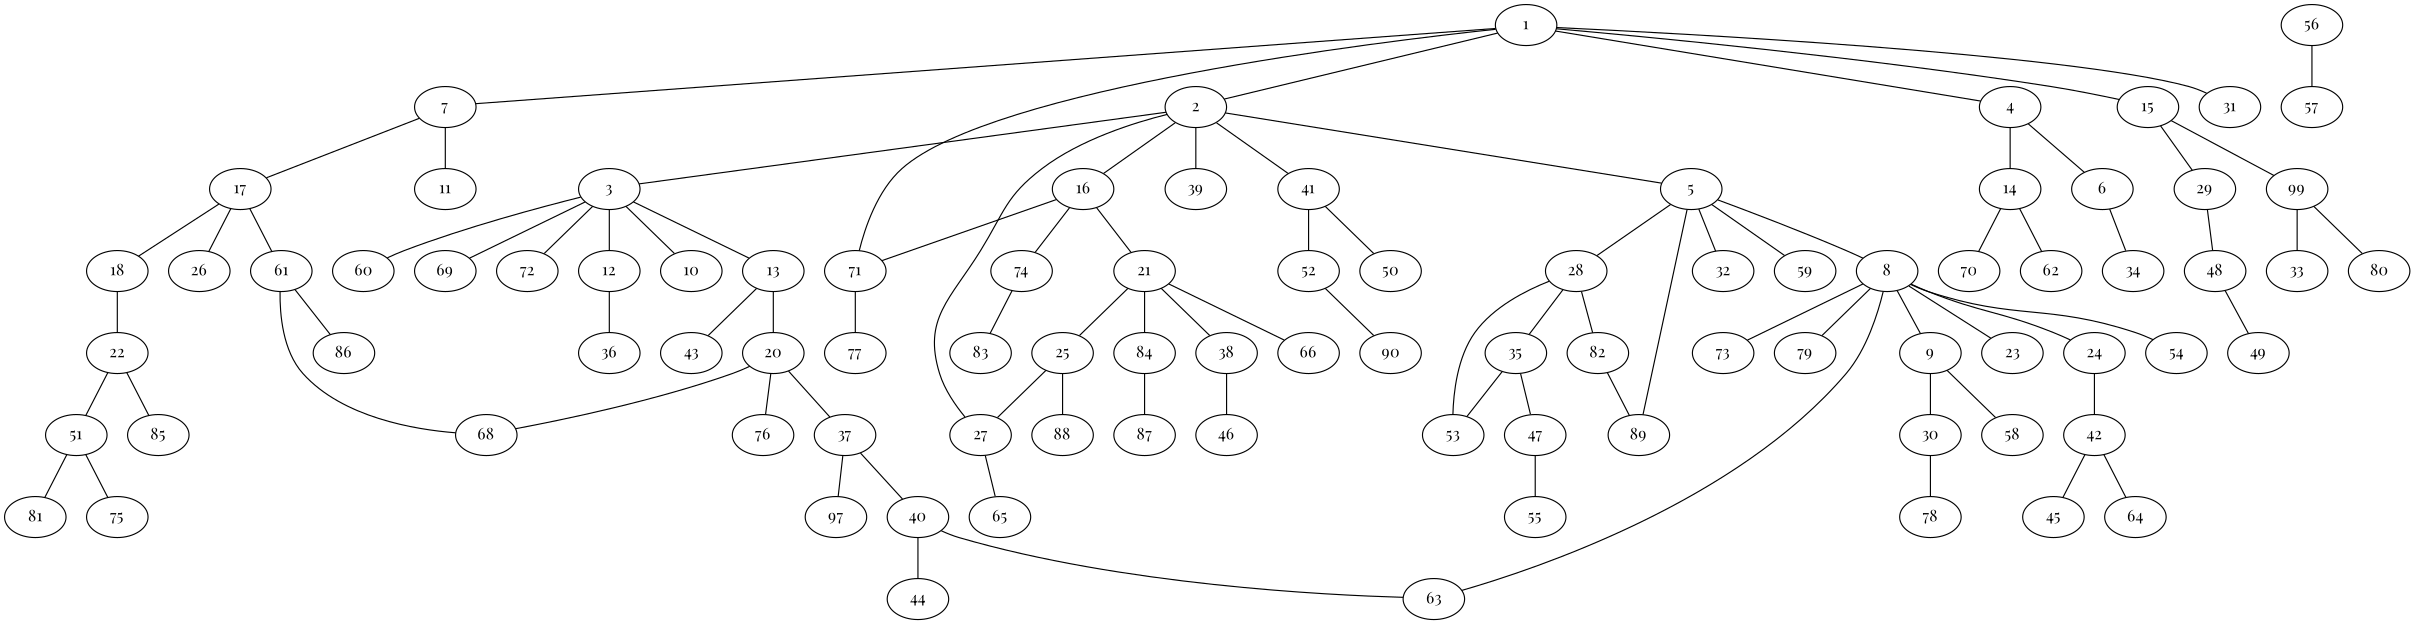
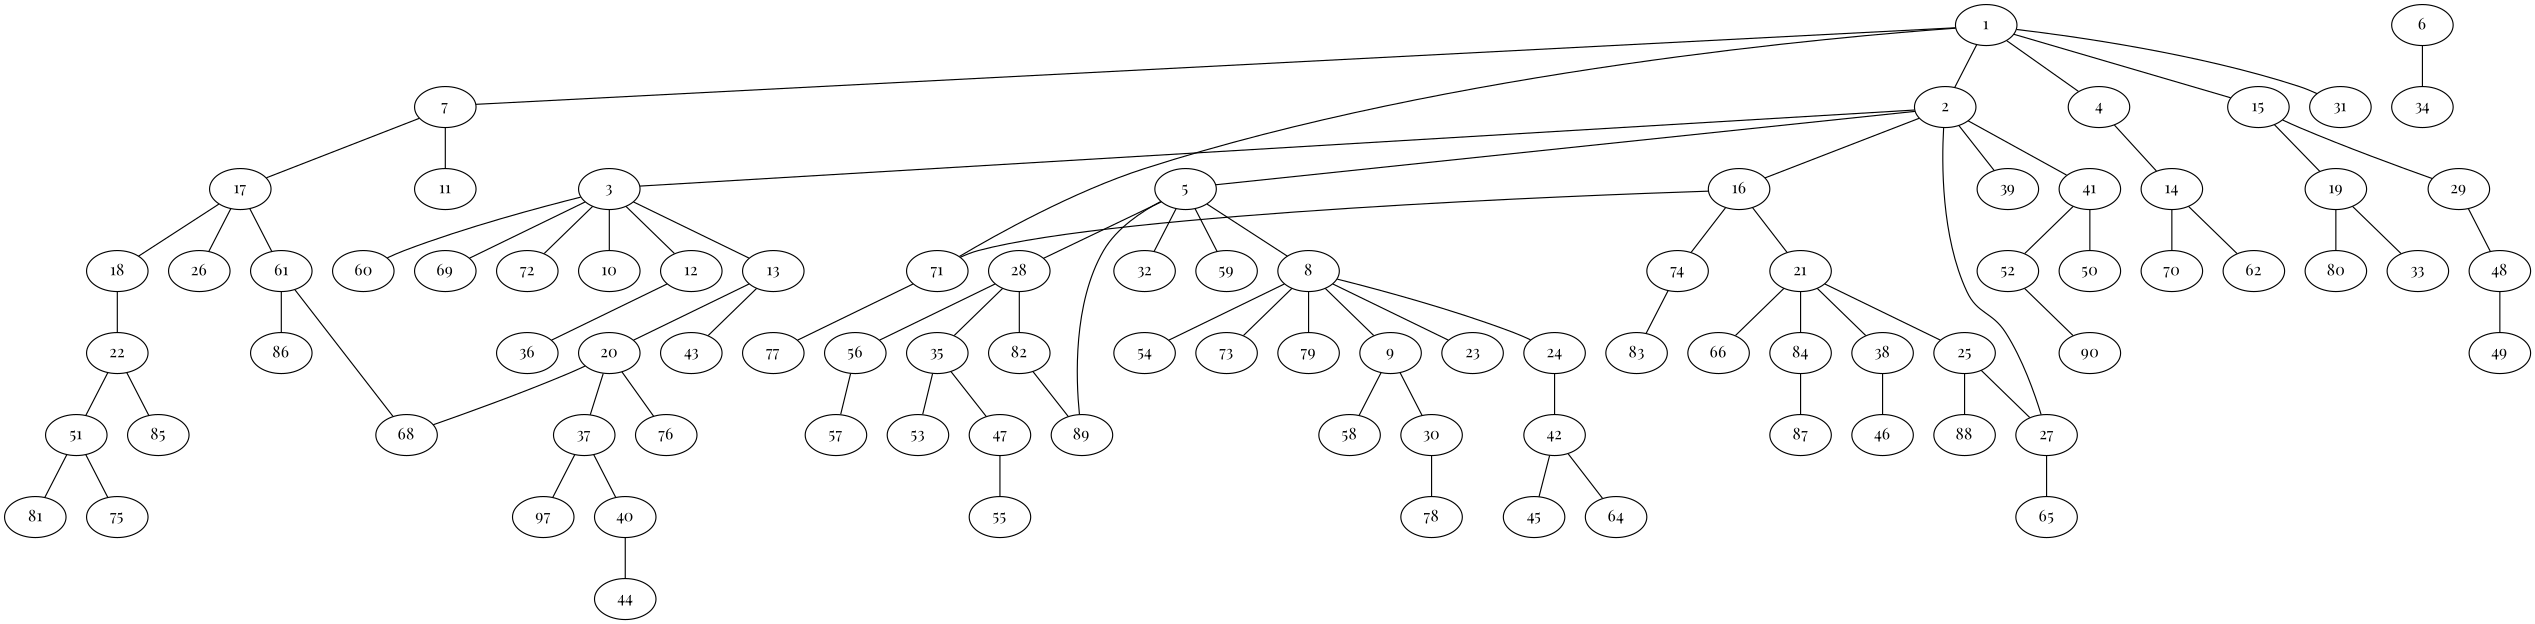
edge "4" -- "6": removed
node "99": label "99" -> "19"
edge "28" -- "53": now "28" -- "56"
node "63": removed
